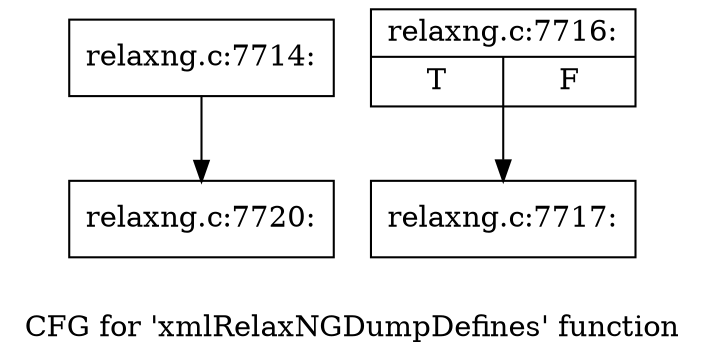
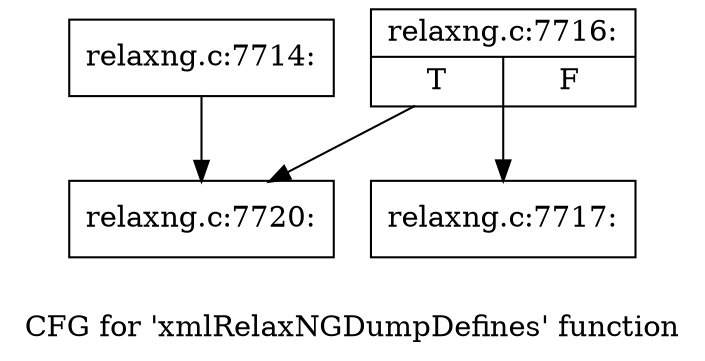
edge "relaxng.c:7716:" -> "relaxng.c:7720:": added
